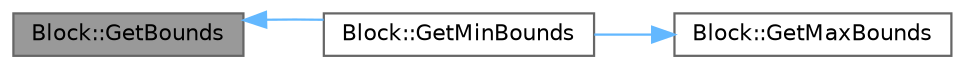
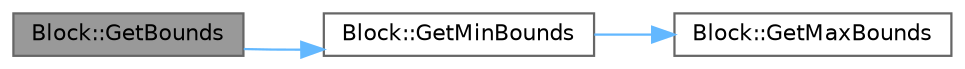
edge "Block::GetMinBounds" -> "Block::GetBounds": reversed
